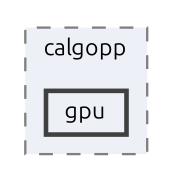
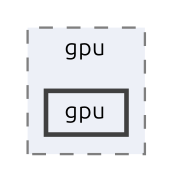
cluster "calgopp": label "calgopp" -> "gpu"
